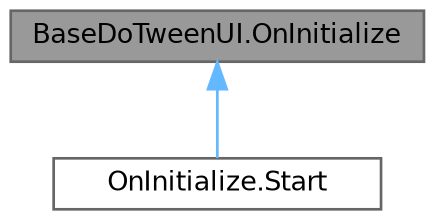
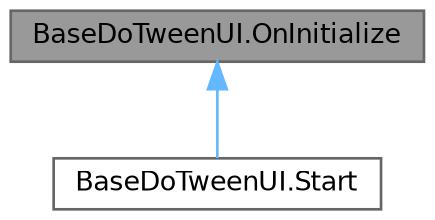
node "OnInitialize.Start": label "OnInitialize.Start" -> "BaseDoTweenUI.Start"
